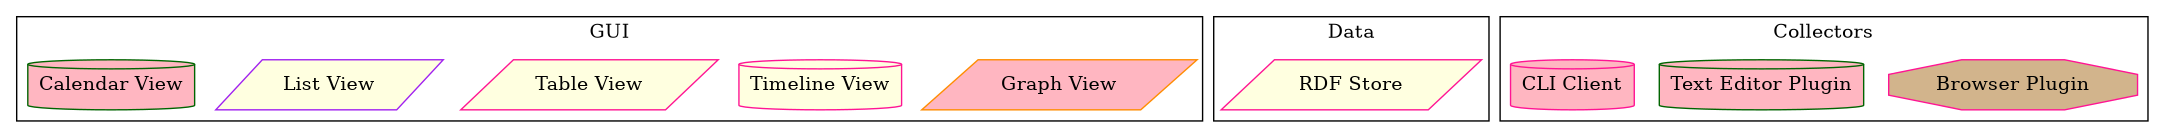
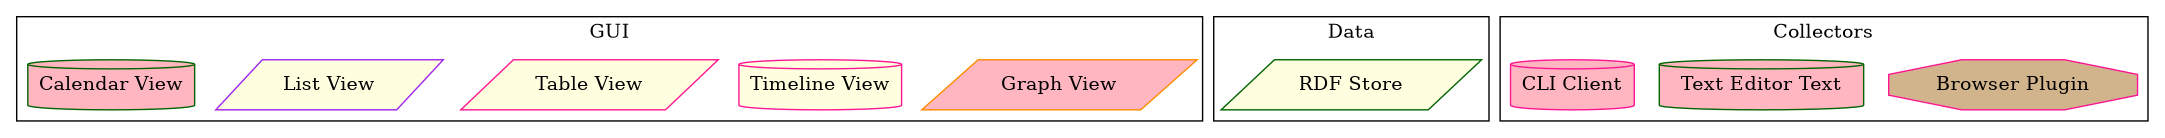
node "RDF Store": color deeppink -> darkgreen
node "Text Editor Plugin": label "Text Editor Plugin" -> "Text Editor Text"
